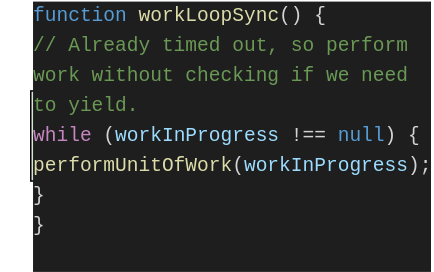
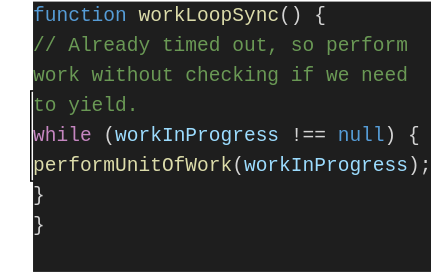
node "function workLoopSync() { // Already timed out, so perform work without checking if we need to yield. while (workInProgress !== null) { performUnitOfWork(workInProgress); } }": fillcolor #d5e8d4 -> #ffffff
